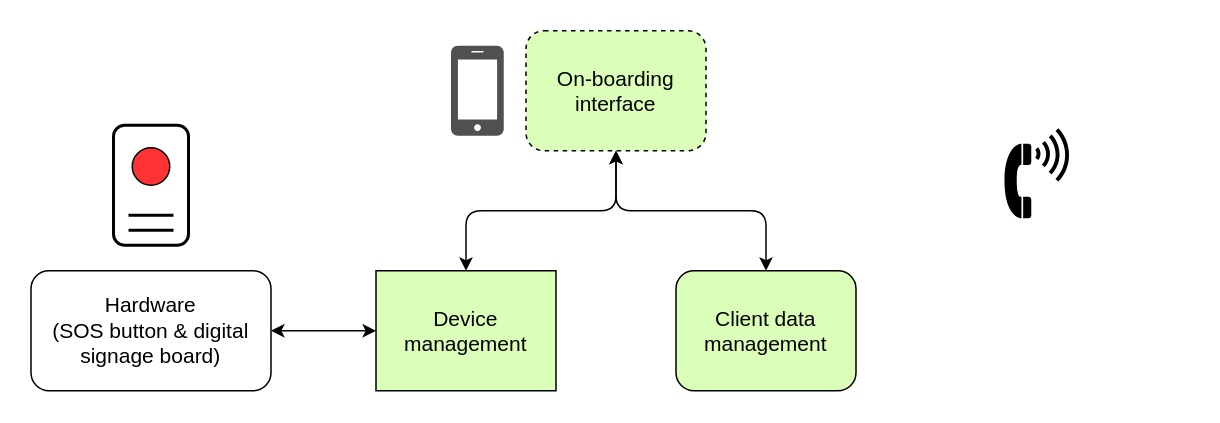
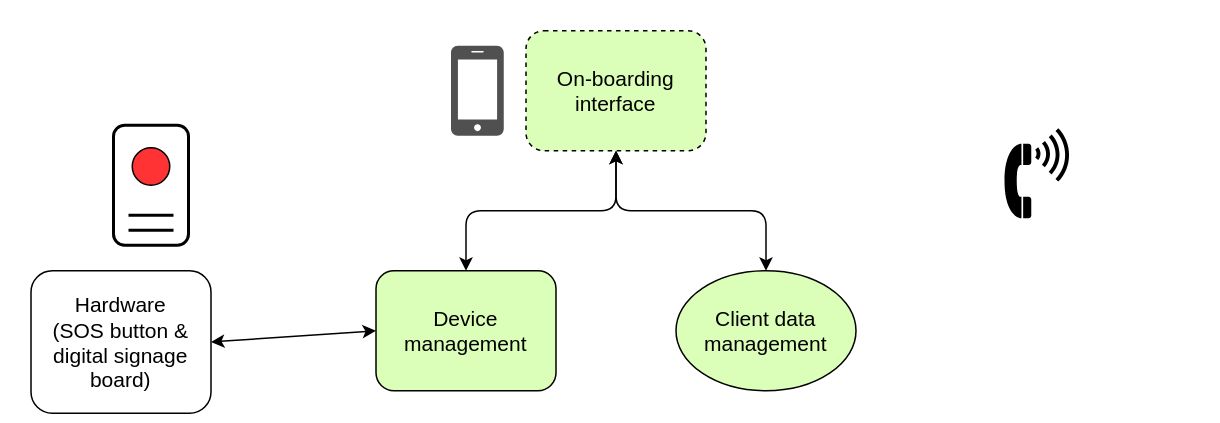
node "Hardware (SOS button & digital signage board)": size 240x120 -> 180x143
node "Device management": shape rectangle -> rounded rectangle
node "Client data management": shape rounded rectangle -> ellipse
